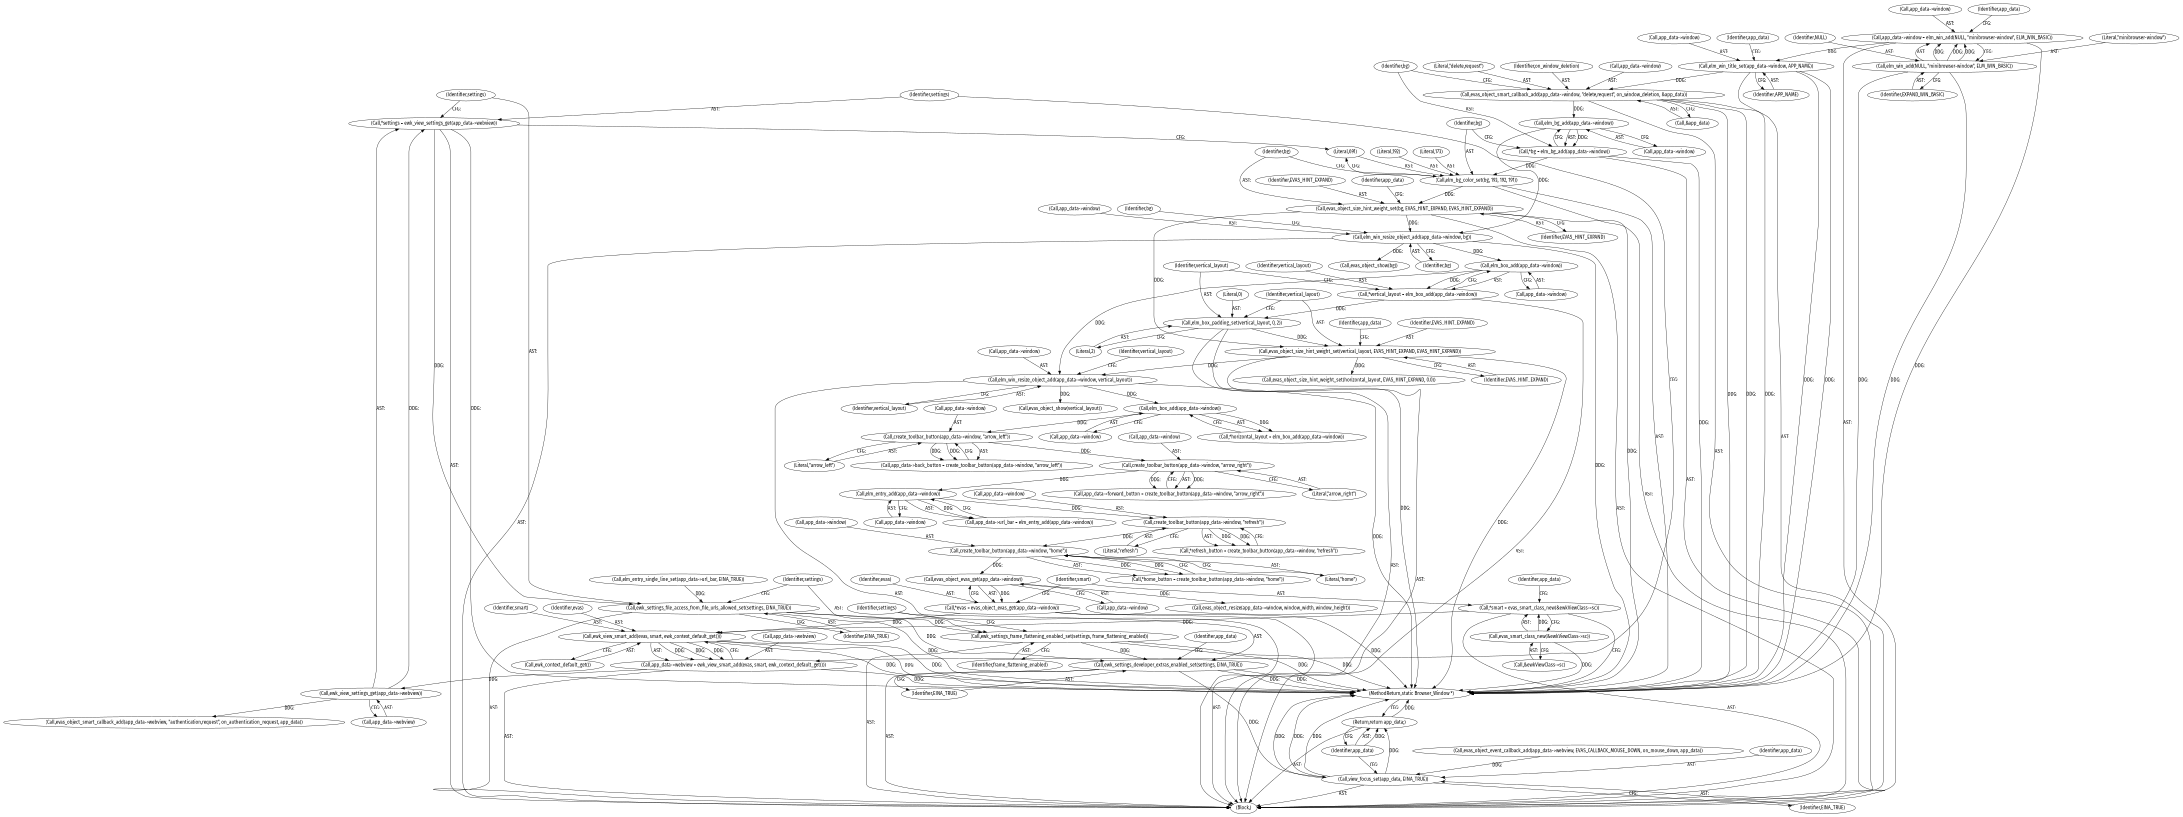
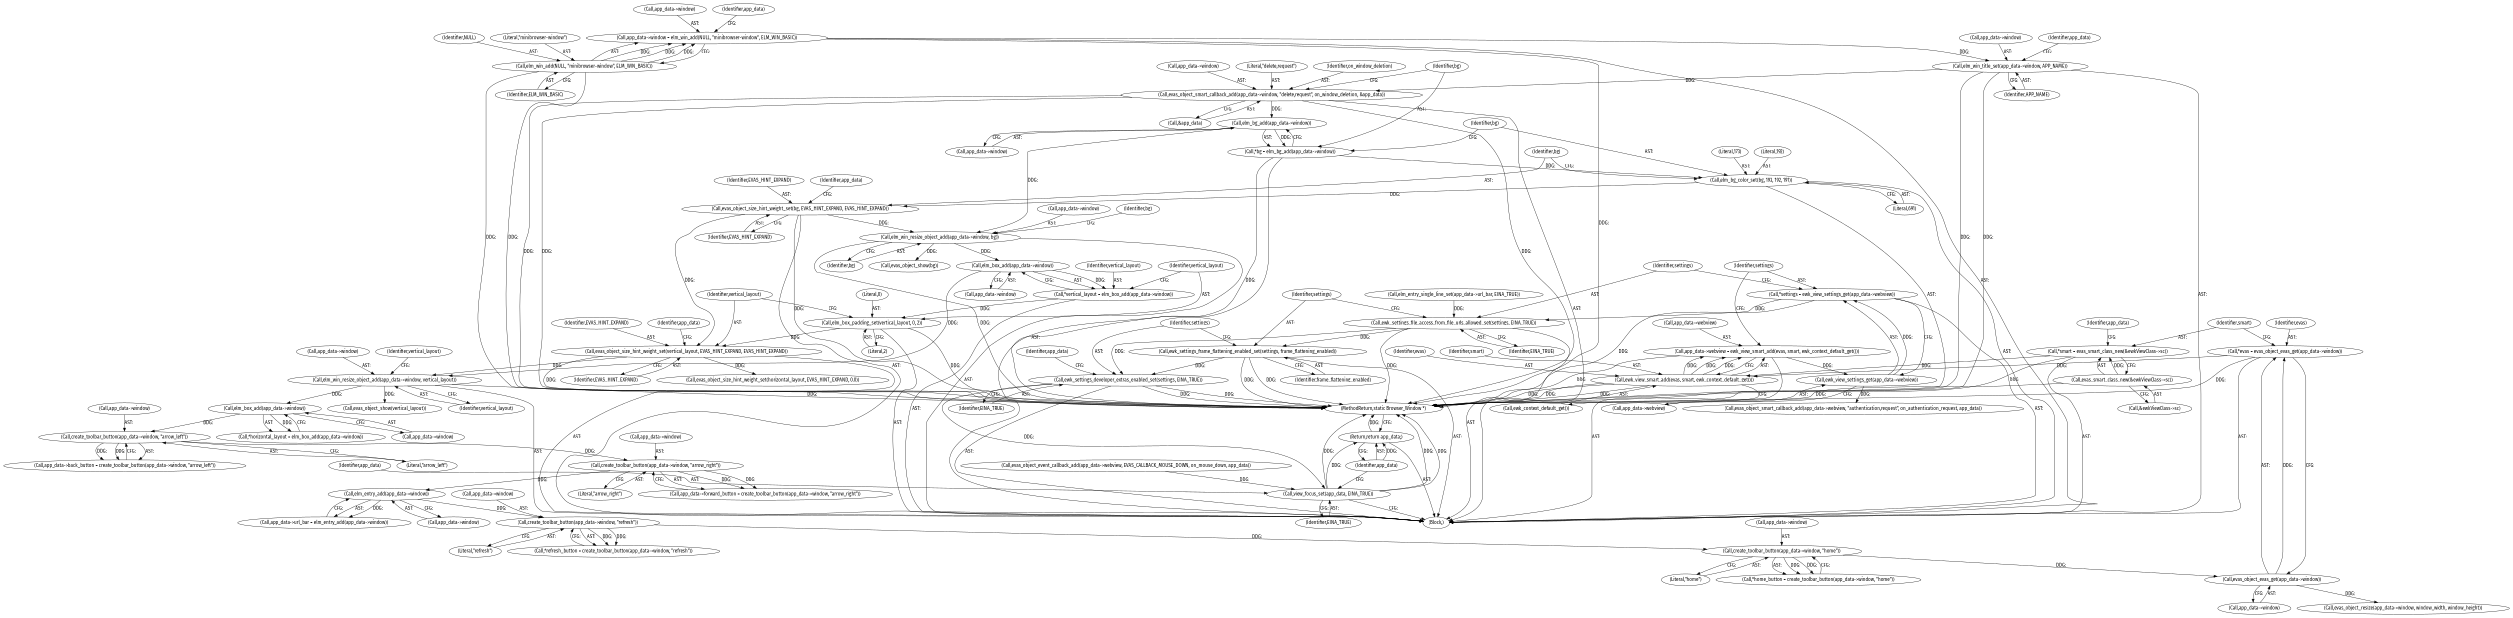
node "(Identifier,EXPAND_WIN_BASIC)": label "(Identifier,EXPAND_WIN_BASIC)" -> "(Identifier,ELM_WIN_BASIC)"
edge "(Call,*settings = ewk_view_settings_get(app_data->webview))" -> "(Literal,691)": now "(Call,*settings = ewk_view_settings_get(app_data->webview))" -> "(Call,ewk_view_settings_get(app_data->webview))"
edge "(Call,*smart = evas_smart_class_new(&ewkViewClass->sc))" -> "(MethodReturn,static Browser_Window *)": label "CFG: " -> "DDG: "
edge "(Call,view_focus_set(app_data, EINA_TRUE))" -> "(Block,)": label "AST: " -> "CFG: "
